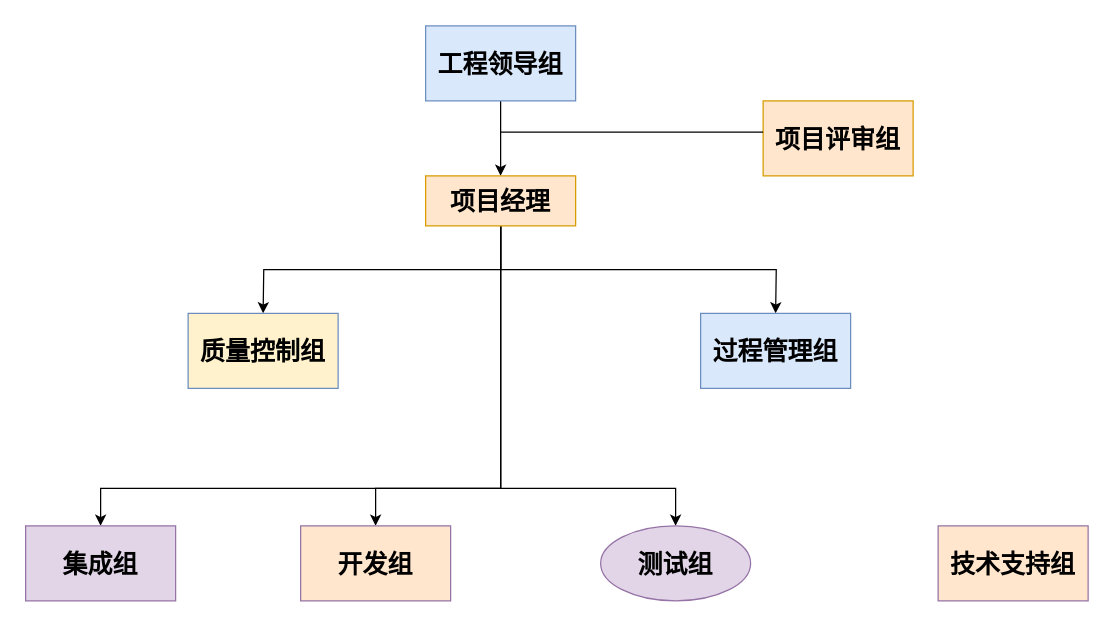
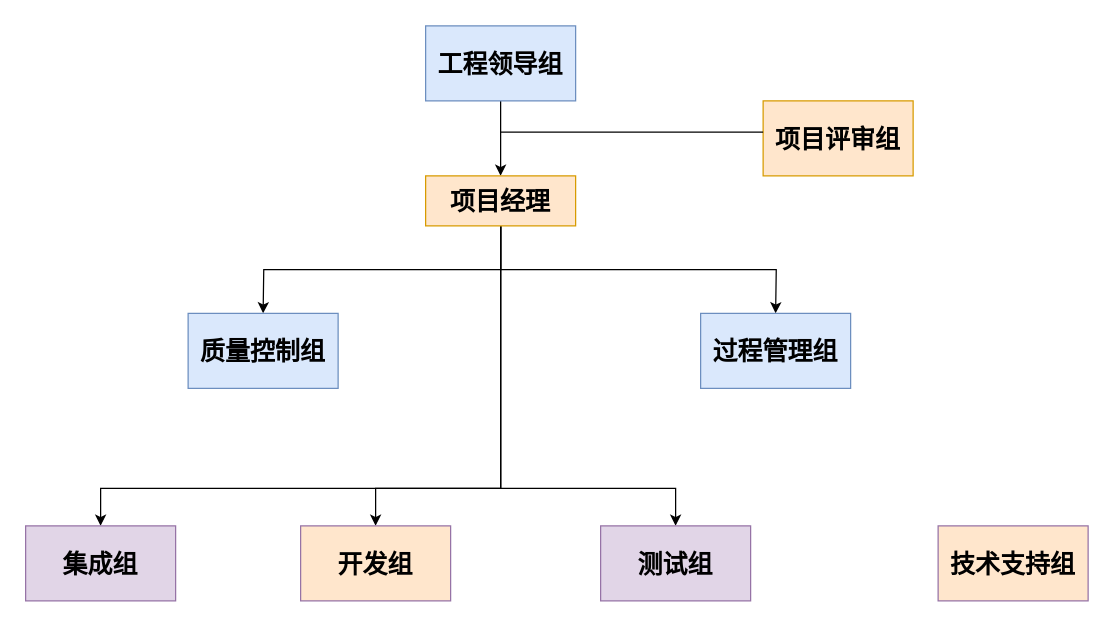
node "质量控制组": fillcolor #fff2cc -> #dae8fc
node "测试组": shape ellipse -> rectangle
